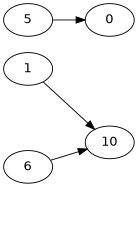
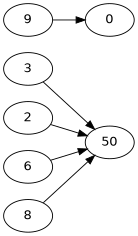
node "5": label "5" -> "9"
node "1": label "1" -> "3"
node "2": added
node "10": label "10" -> "50"
node "8": added
